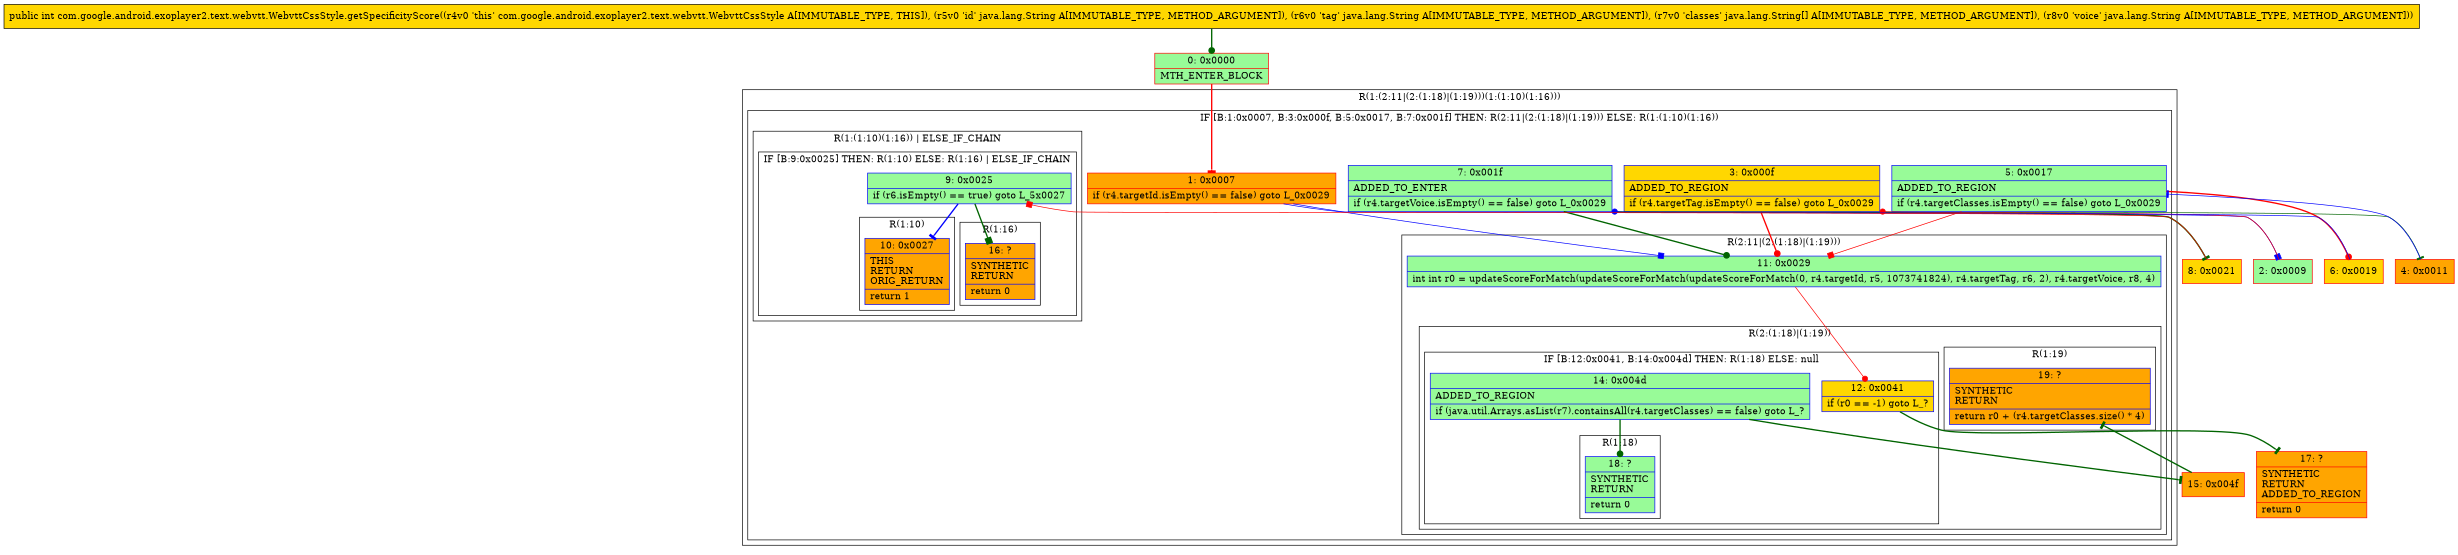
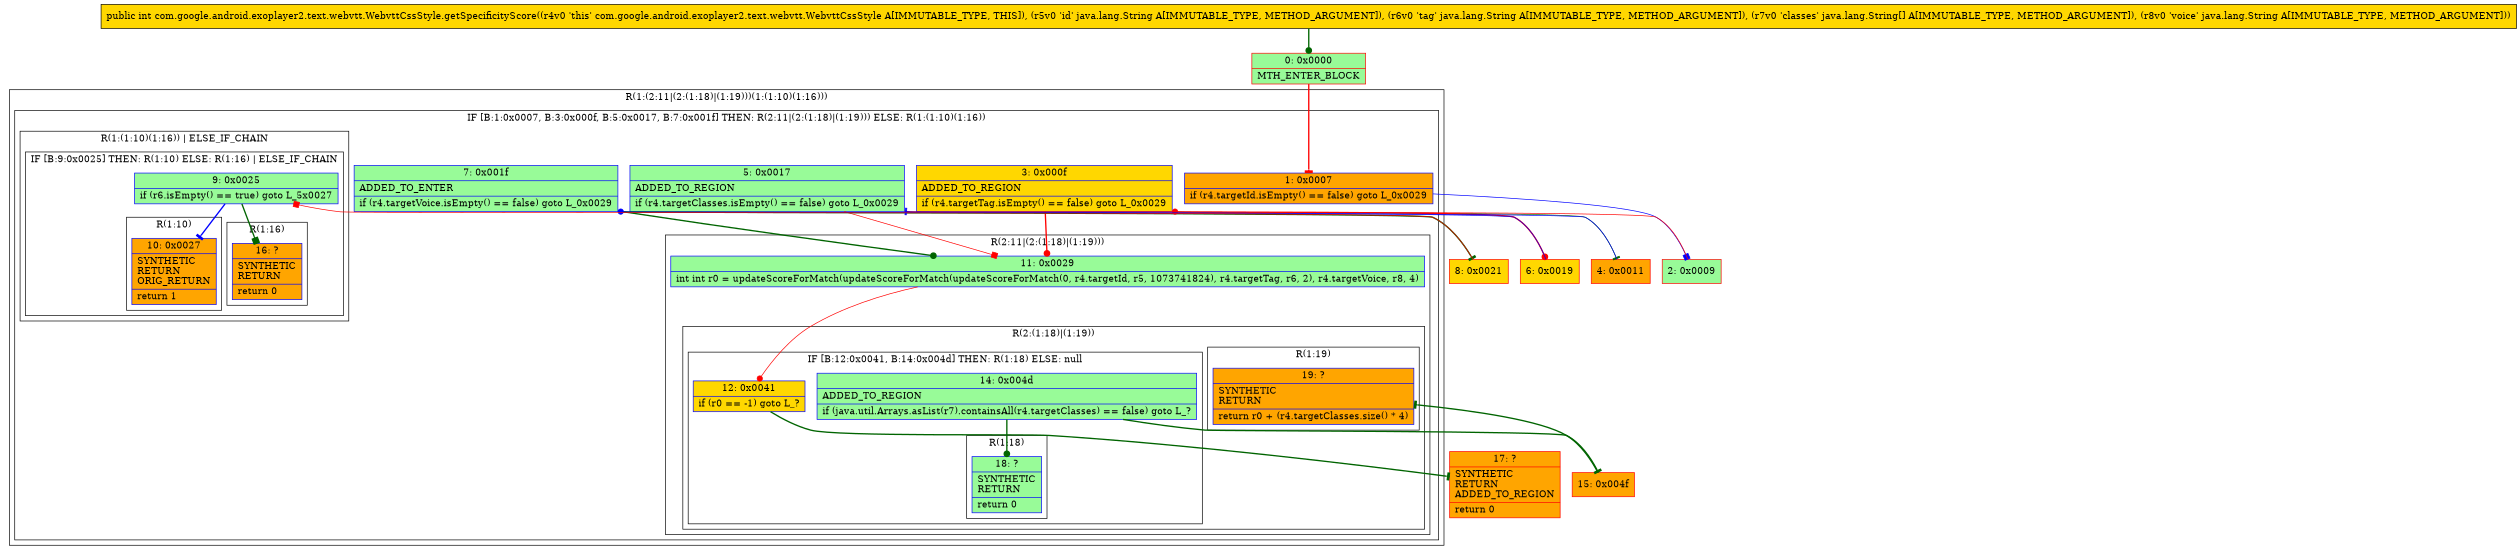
node "1: 0x0007": color red -> blue
edge "1: 0x0007" -> "11: 0x0029": removed
node "10: 0x0027": text "THIS" -> "SYNTHETIC"
